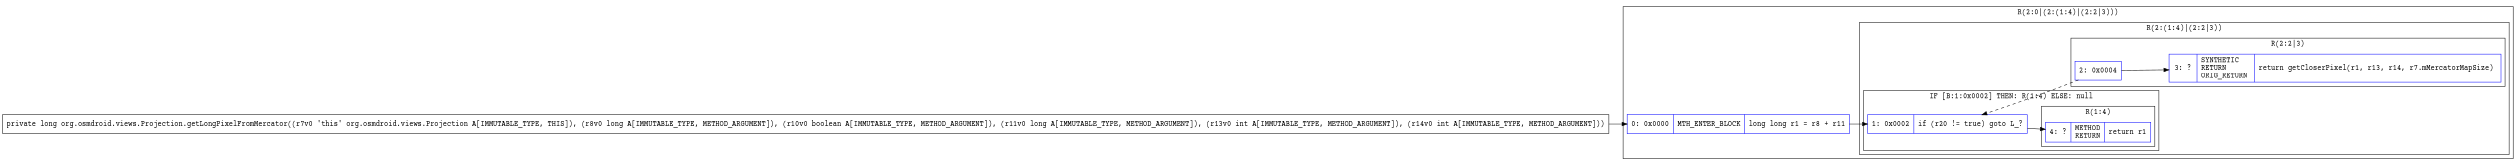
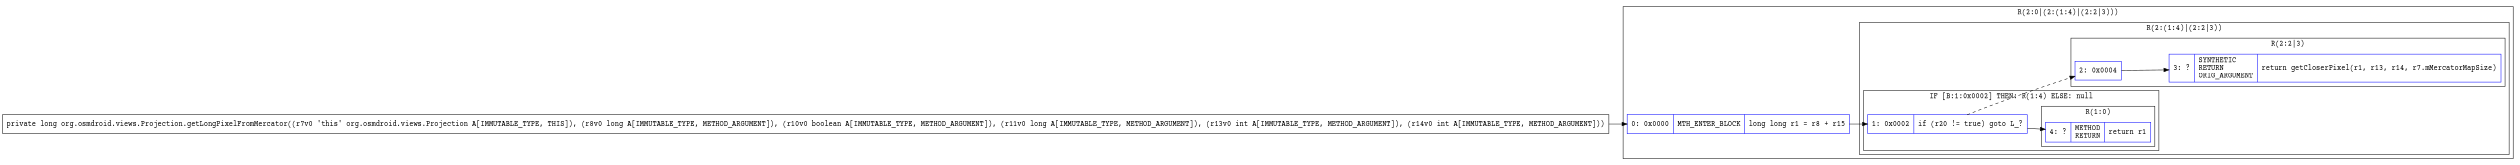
node "3: ?": text "ORIG_RETURN" -> "ORIG_ARGUMENT"
edge "2: 0x0004" -> "1: 0x0002": reversed
cluster "R(1:4)": label "R(1:4)" -> "R(1:0)"
node "0: 0x0000": text "long long r1 = r8 + r11" -> "long long r1 = r8 + r15"
